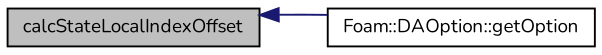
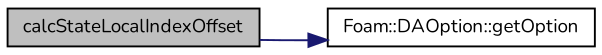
edge "Foam::DAOption::getOption" -> "calcStateLocalIndexOffset": reversed
